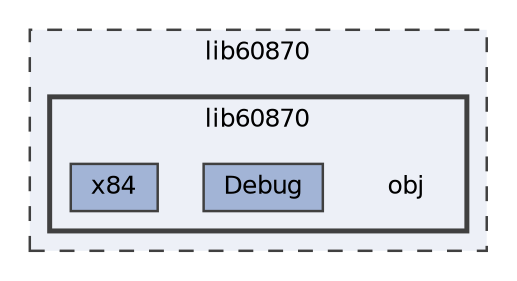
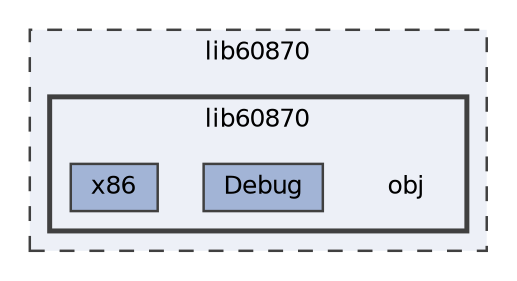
node "x84": label "x84" -> "x86"
